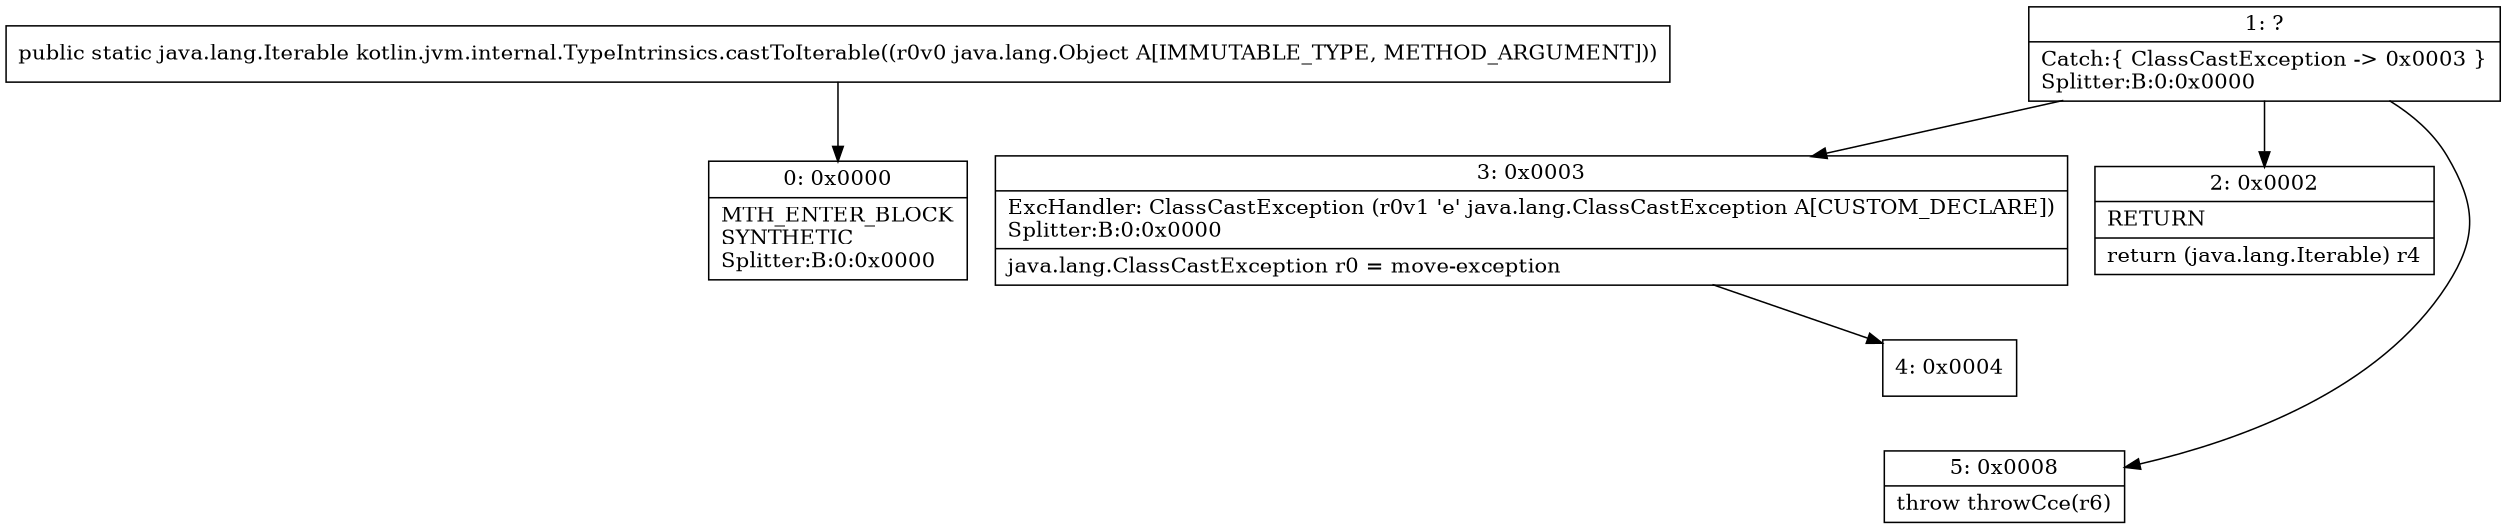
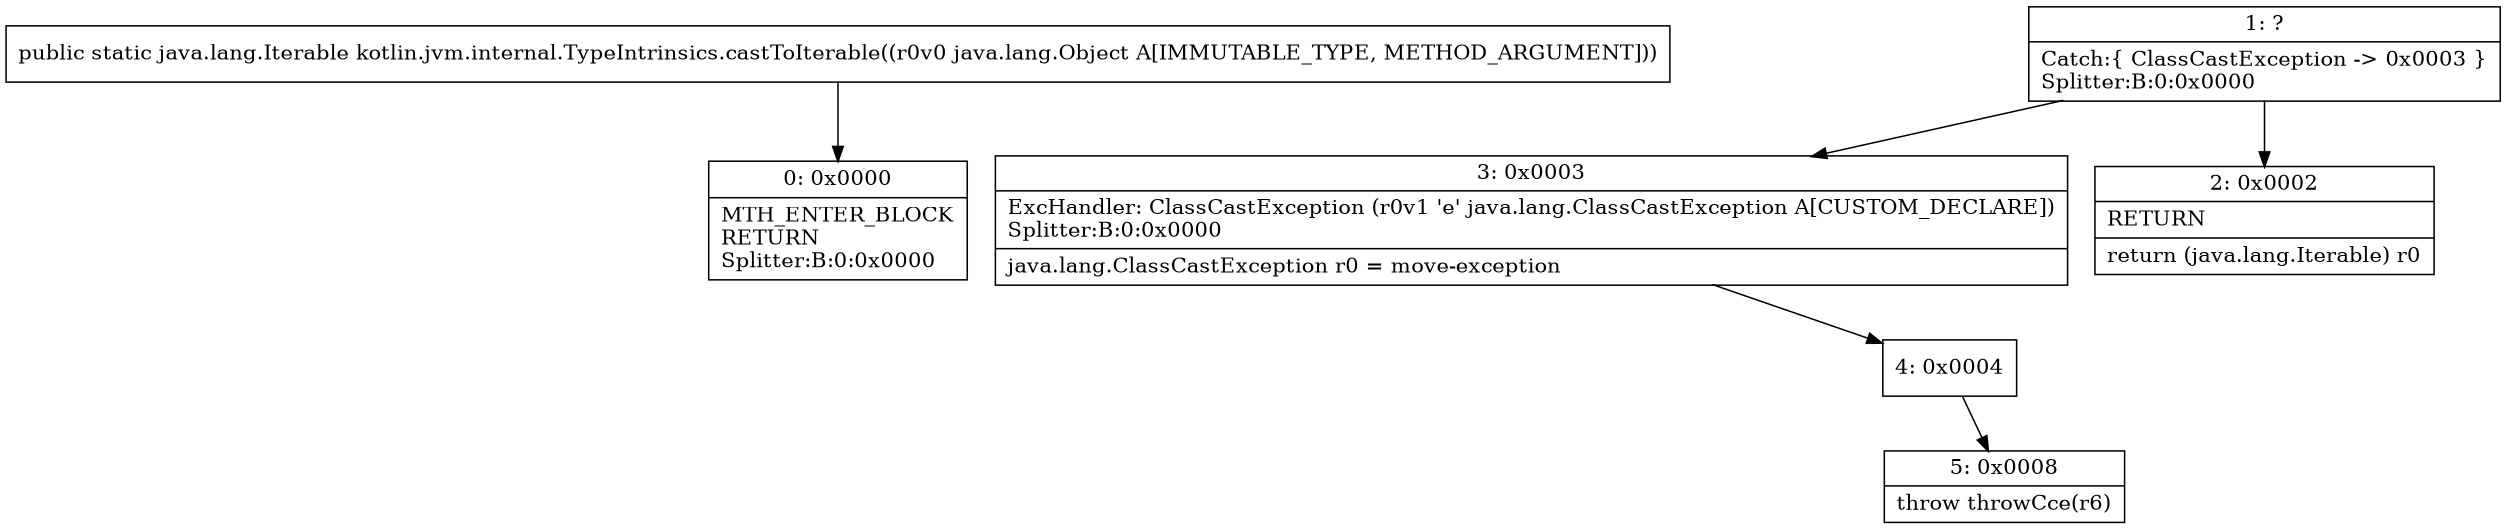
node "0: 0x0000": text "SYNTHETIC" -> "RETURN"
node "2: 0x0002": text "return (java.lang.Iterable) r4" -> "return (java.lang.Iterable) r0"
edge "1: ?" -> "5: 0x0008": now "4: 0x0004" -> "5: 0x0008"
